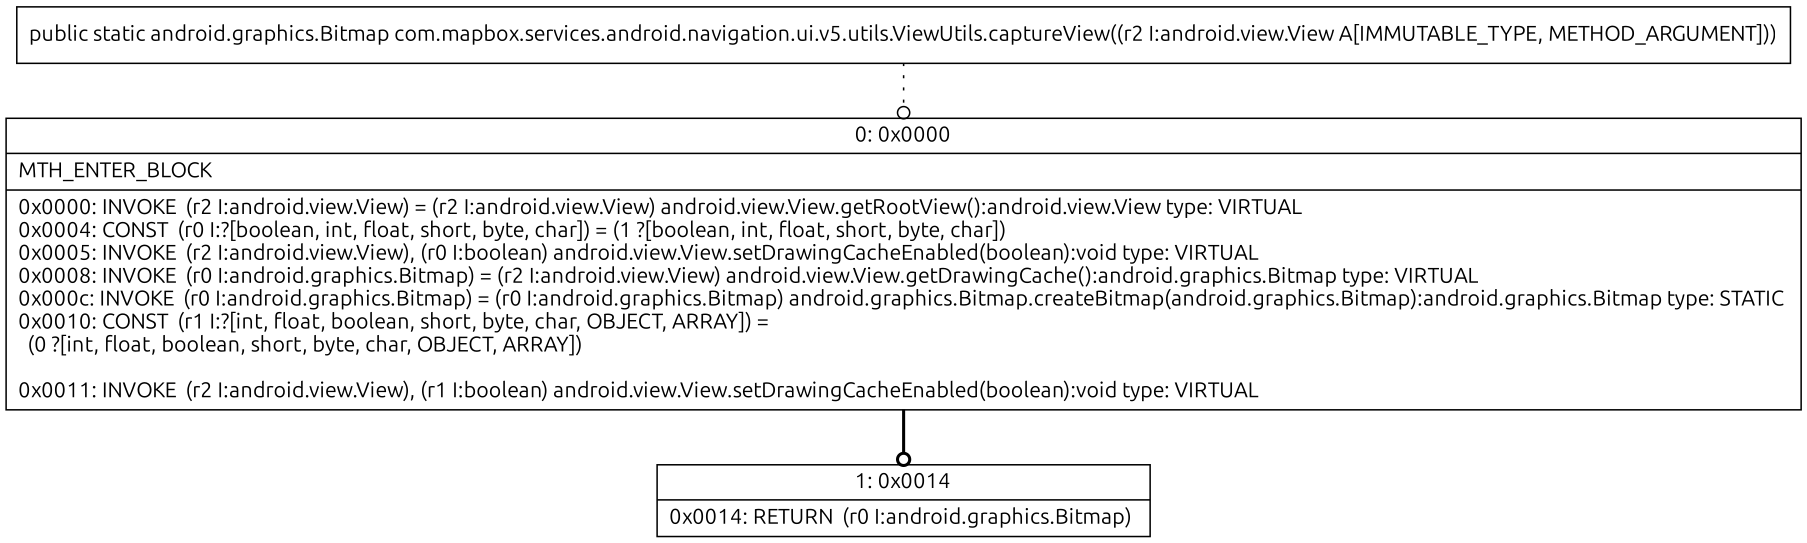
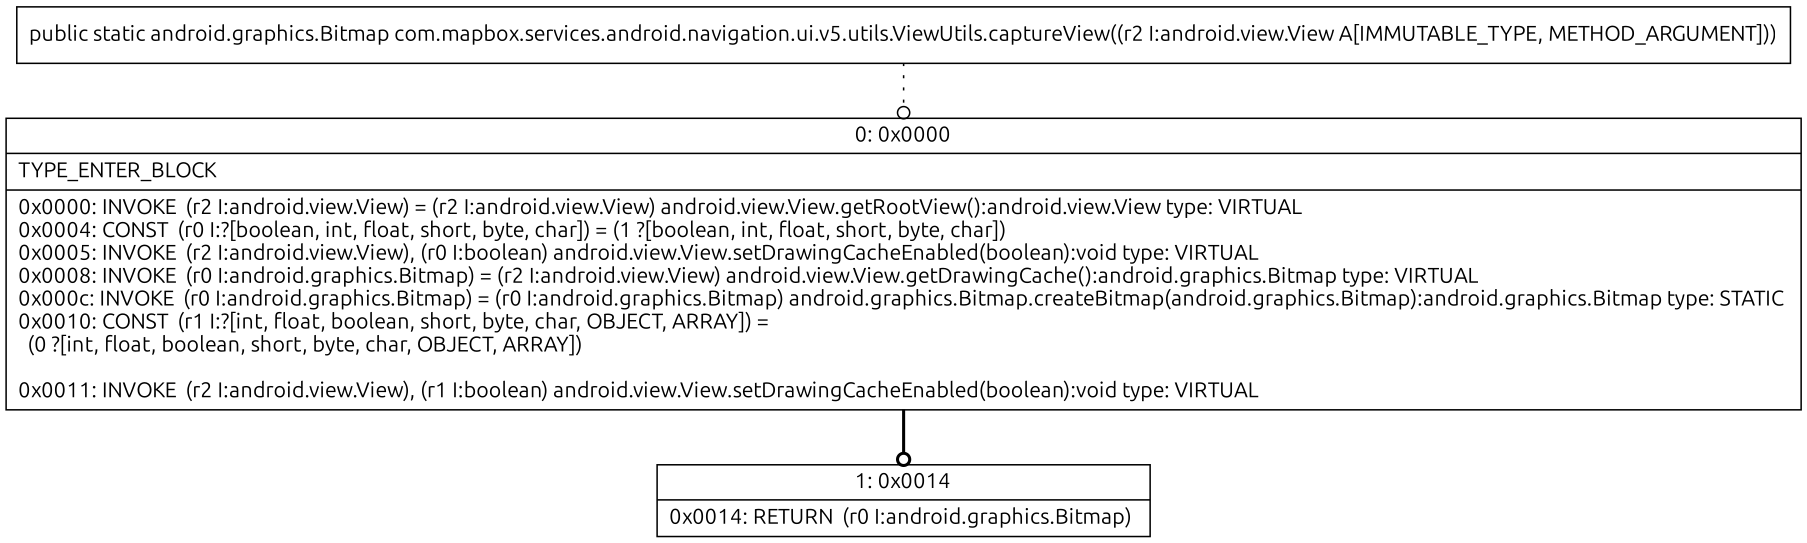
node "0: 0x0000": text "MTH_ENTER_BLOCK" -> "TYPE_ENTER_BLOCK"
